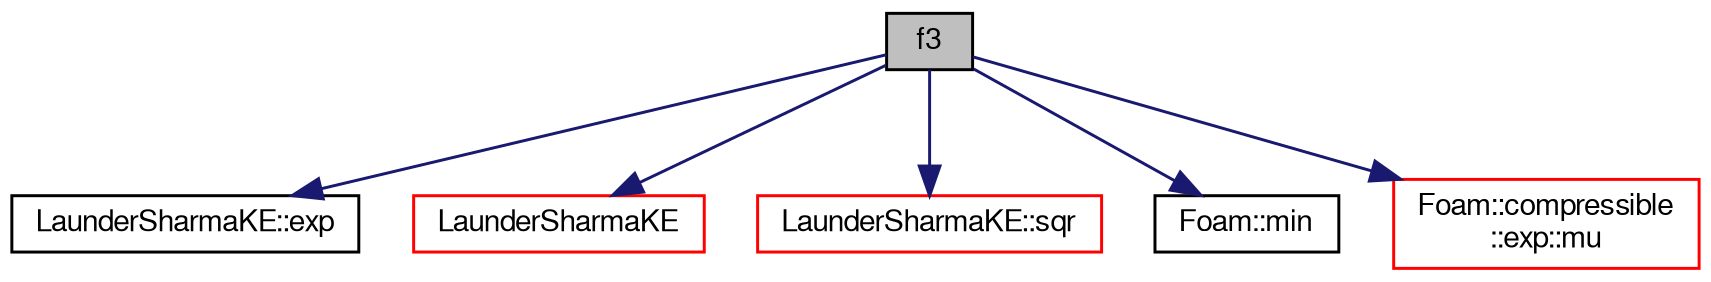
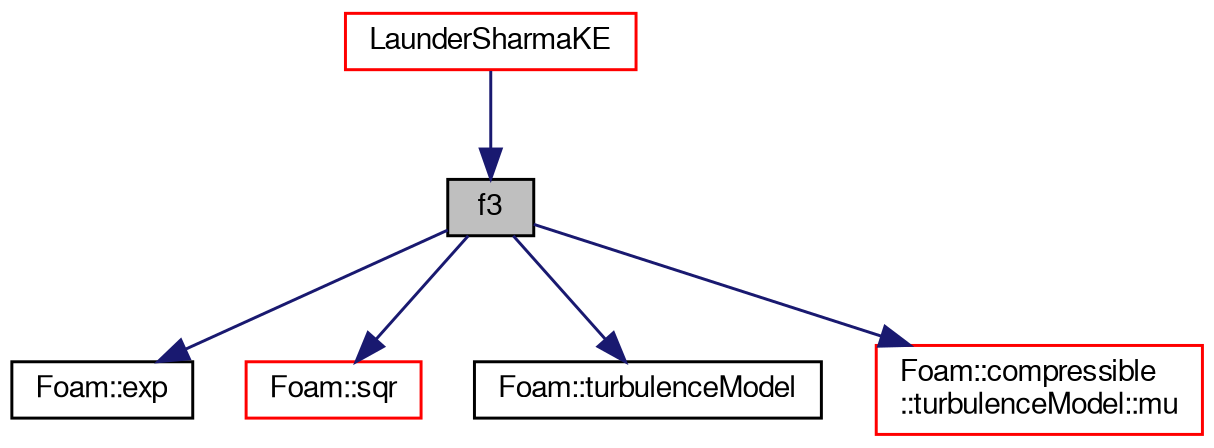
edge "f3" -> "LaunderSharmaKE": reversed
node "LaunderSharmaKE::exp": label "LaunderSharmaKE::exp" -> "Foam::exp"
node "LaunderSharmaKE::sqr": label "LaunderSharmaKE::sqr" -> "Foam::sqr"
node "Foam::min": label "Foam::min" -> "Foam::turbulenceModel"
node "Foam::compressible ::exp::mu": label "Foam::compressible ::exp::mu" -> "Foam::compressible ::turbulenceModel::mu"
